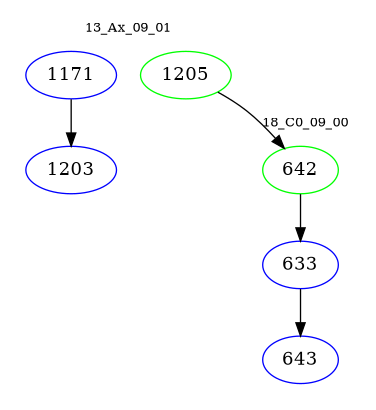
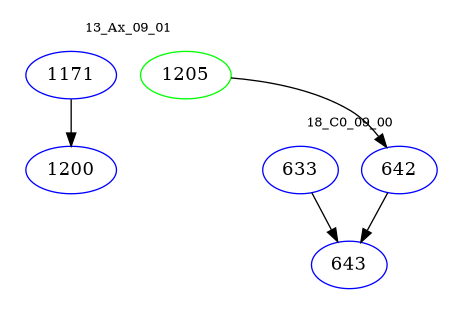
node "1203": label "1203" -> "1200"
node "642": color green -> blue
edge "642" -> "633": now "642" -> "643"
